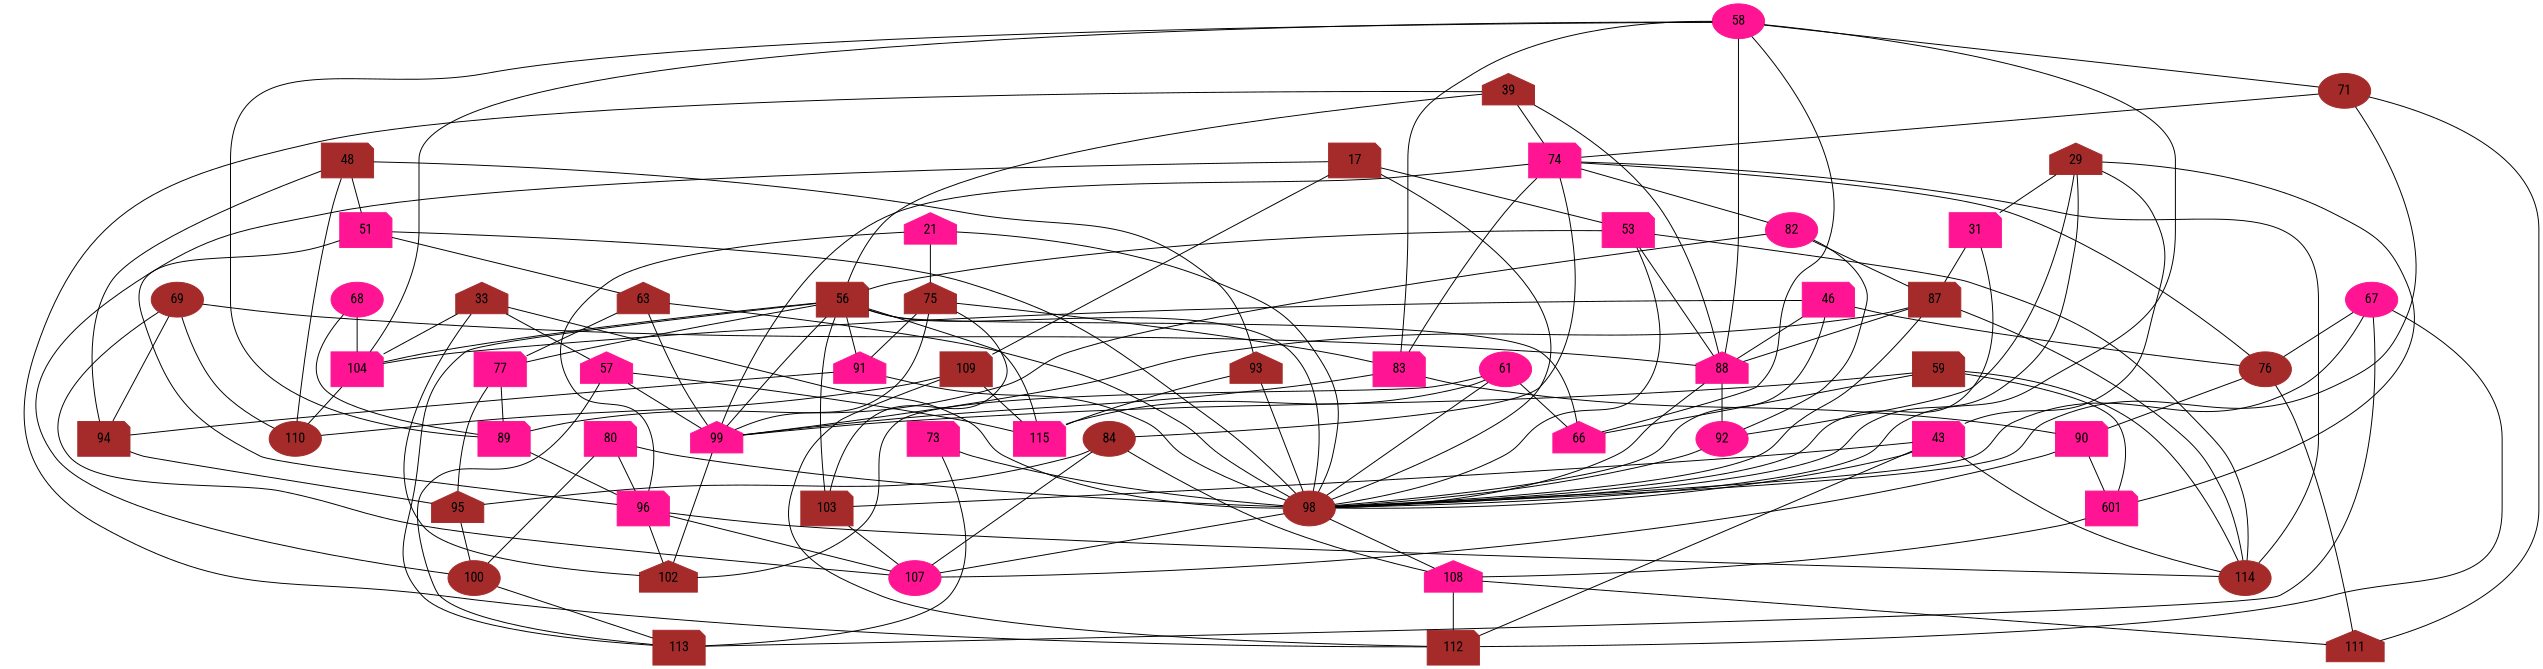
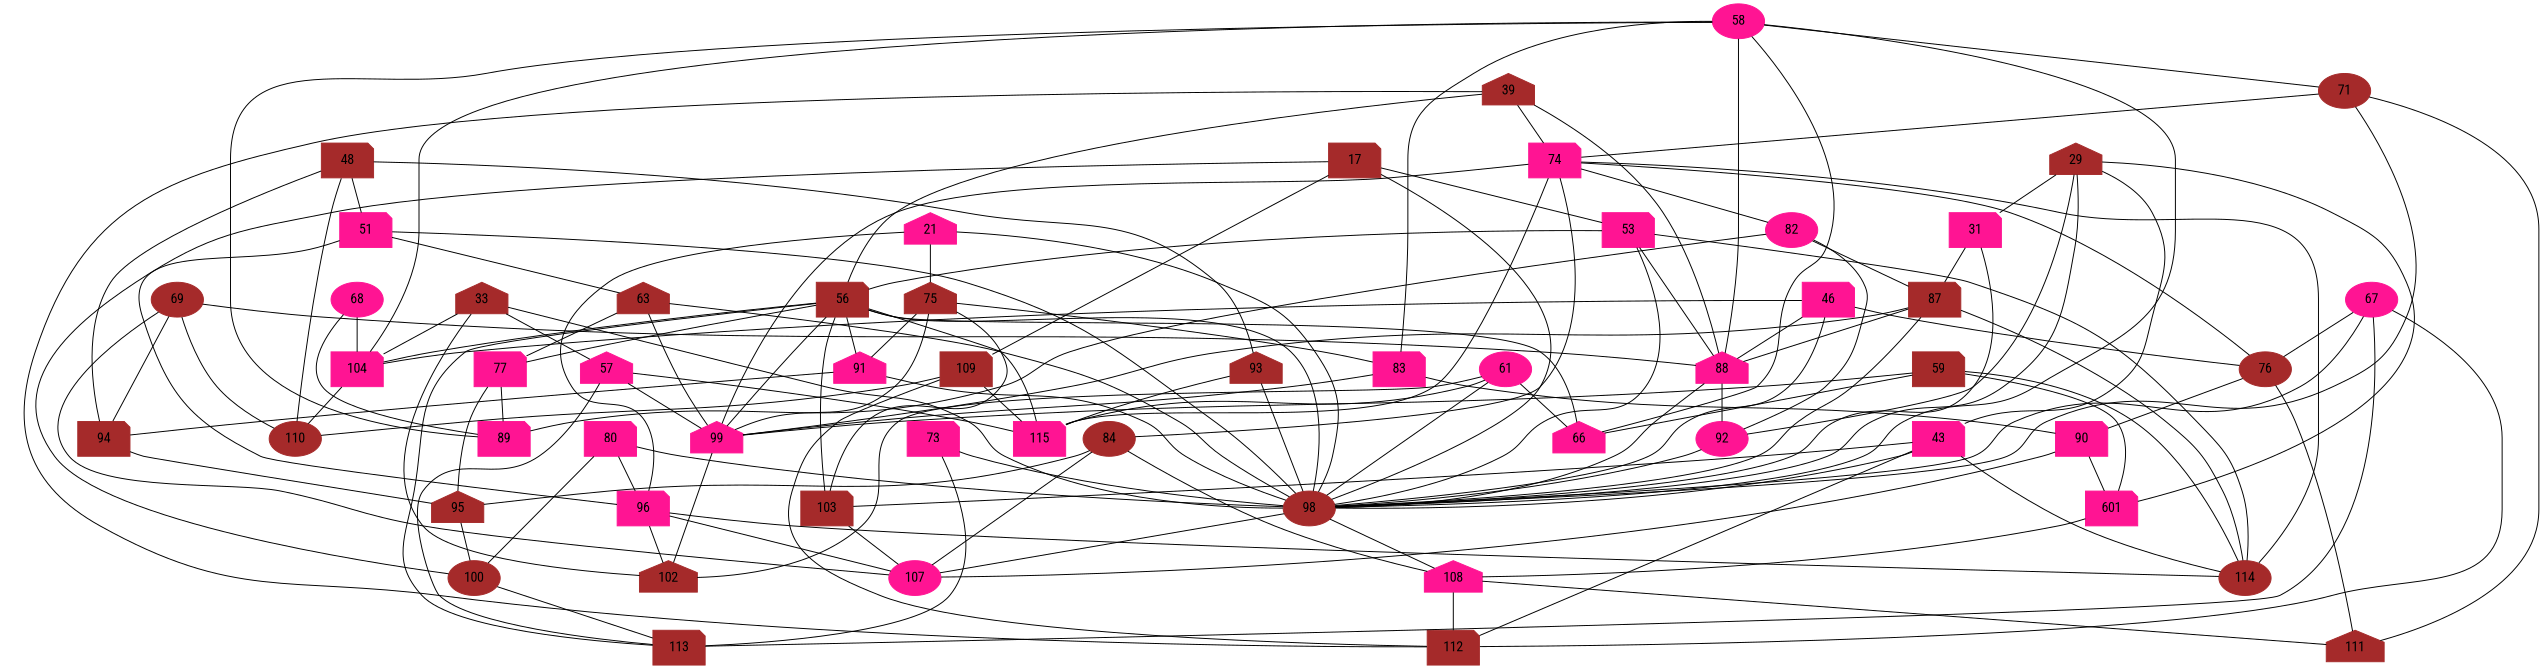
edge "74" -- "83": now "74" -- "115"
edge "89" -- "96": removed
